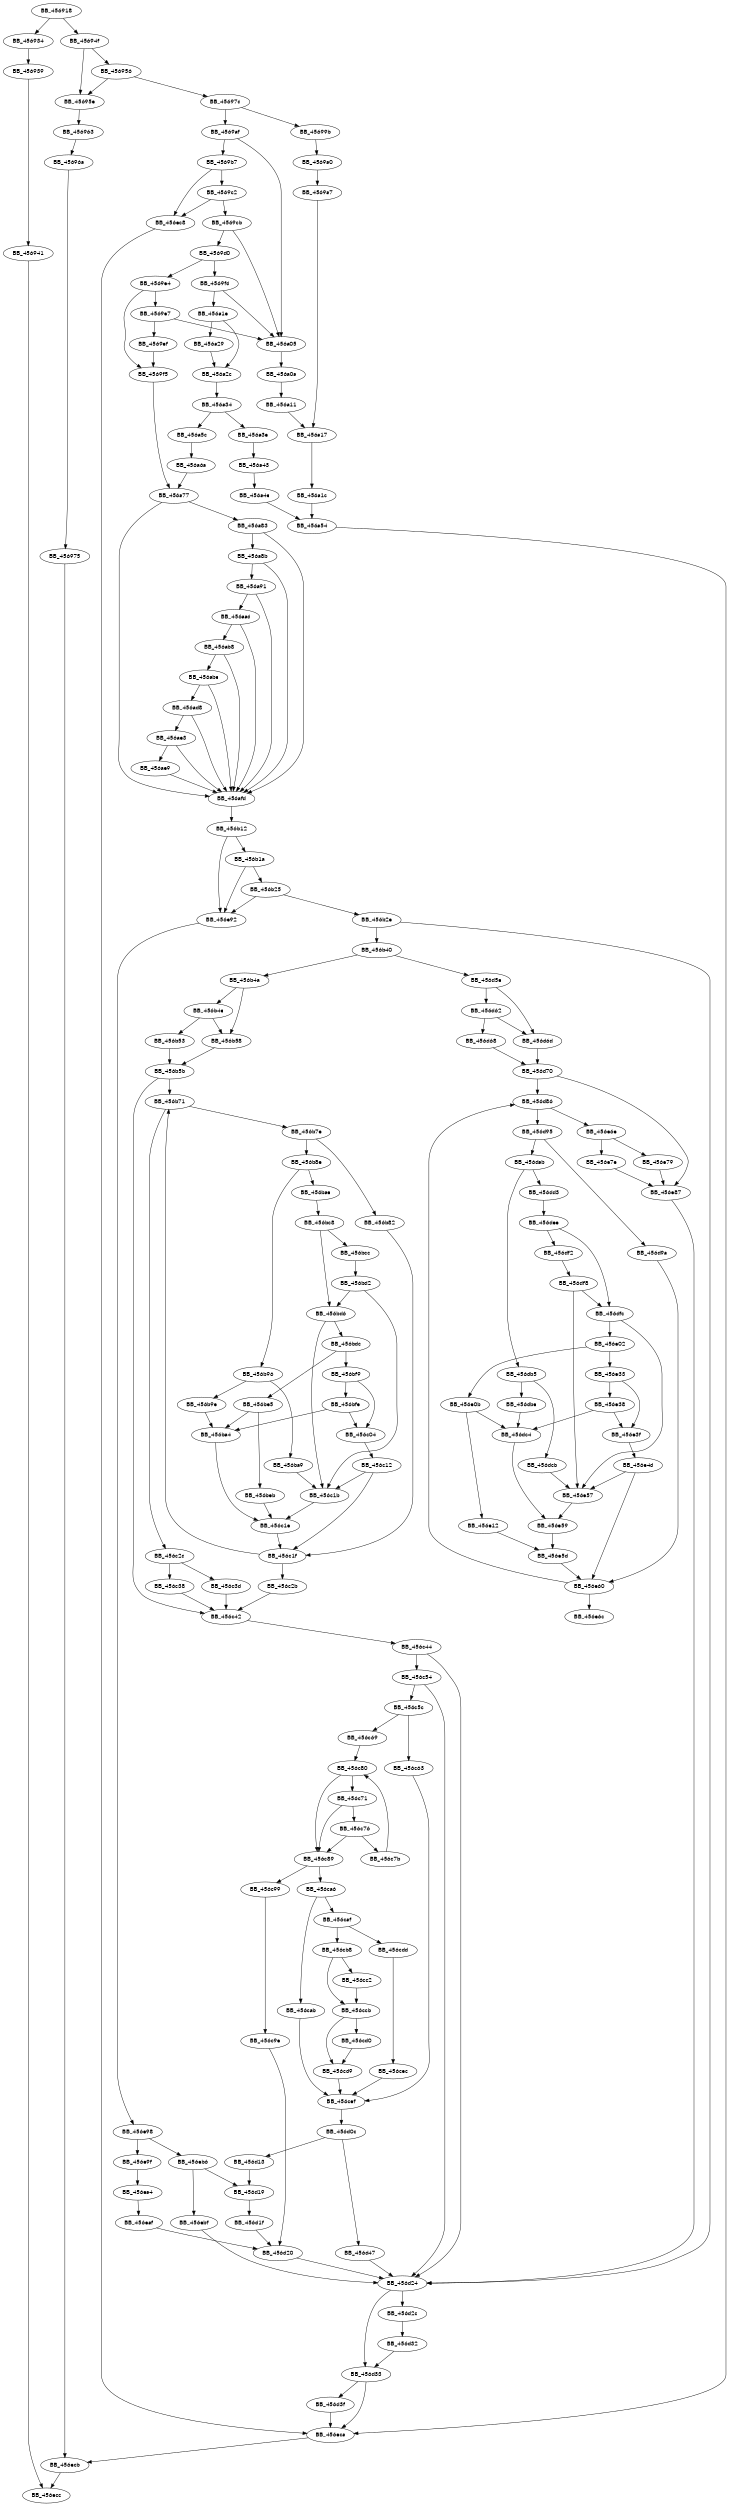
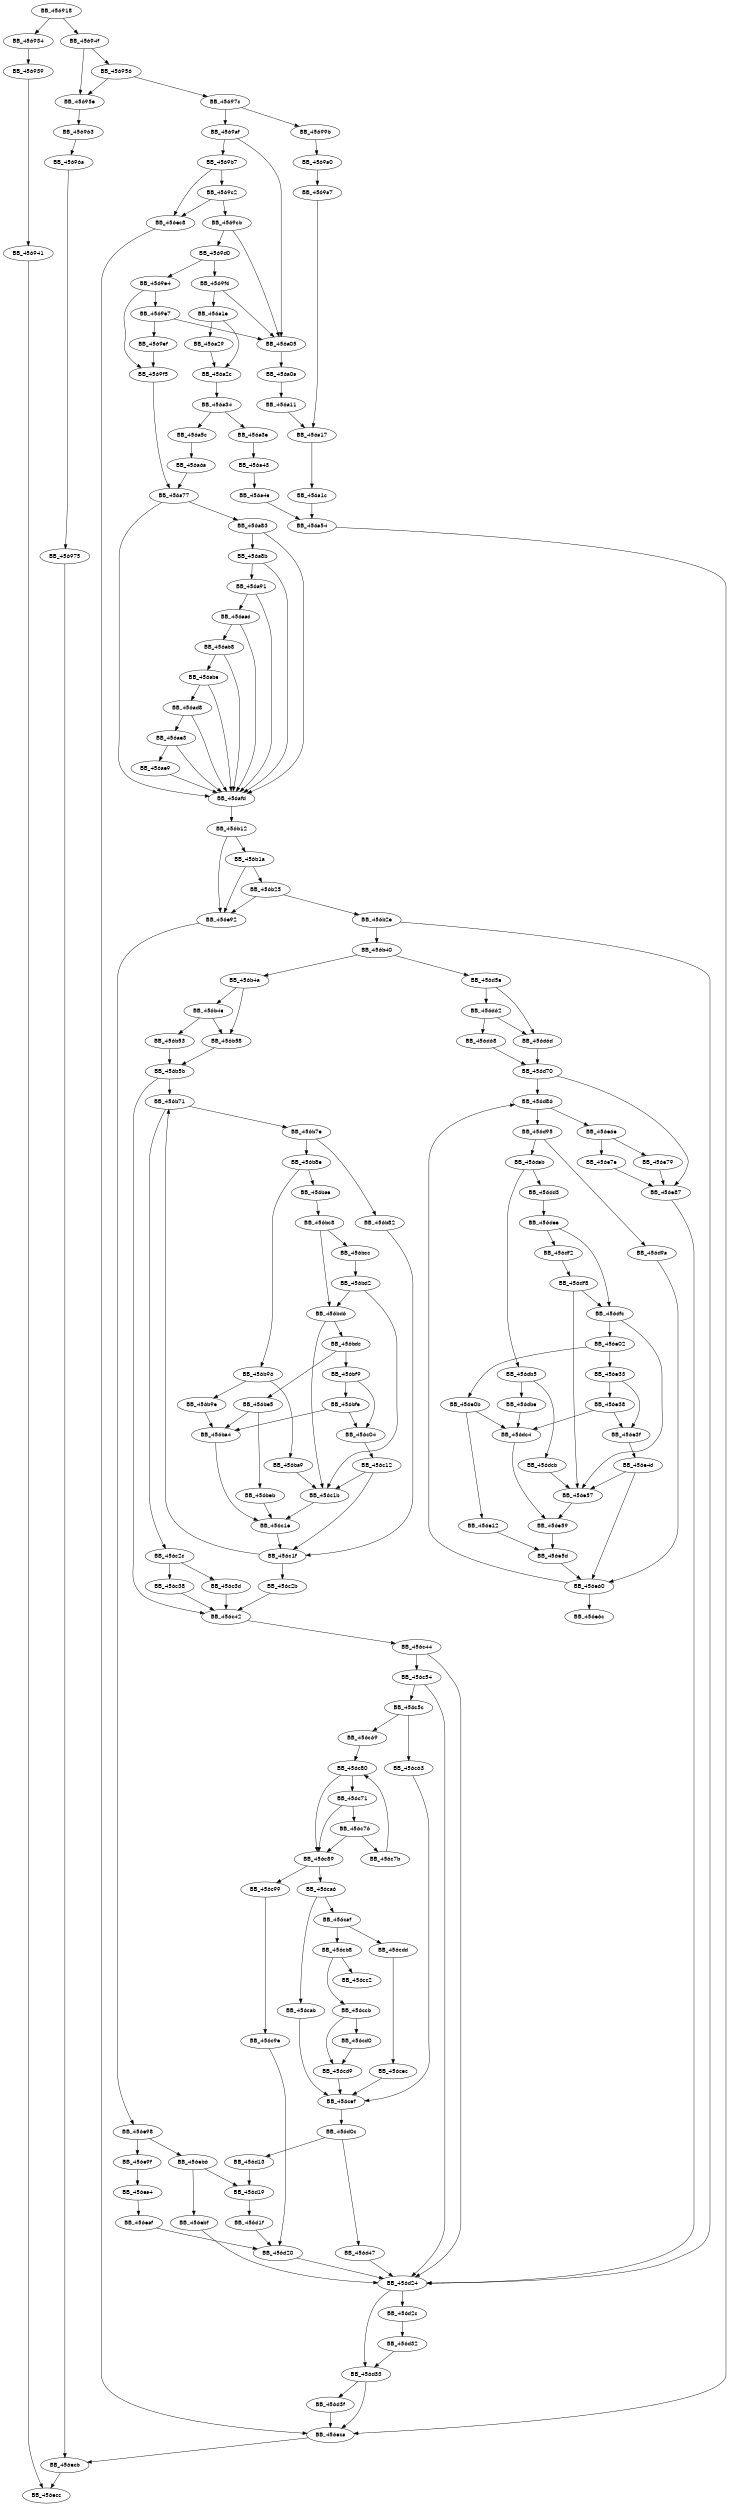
edge "BB_456cc2" -> "BB_456ccb": removed
